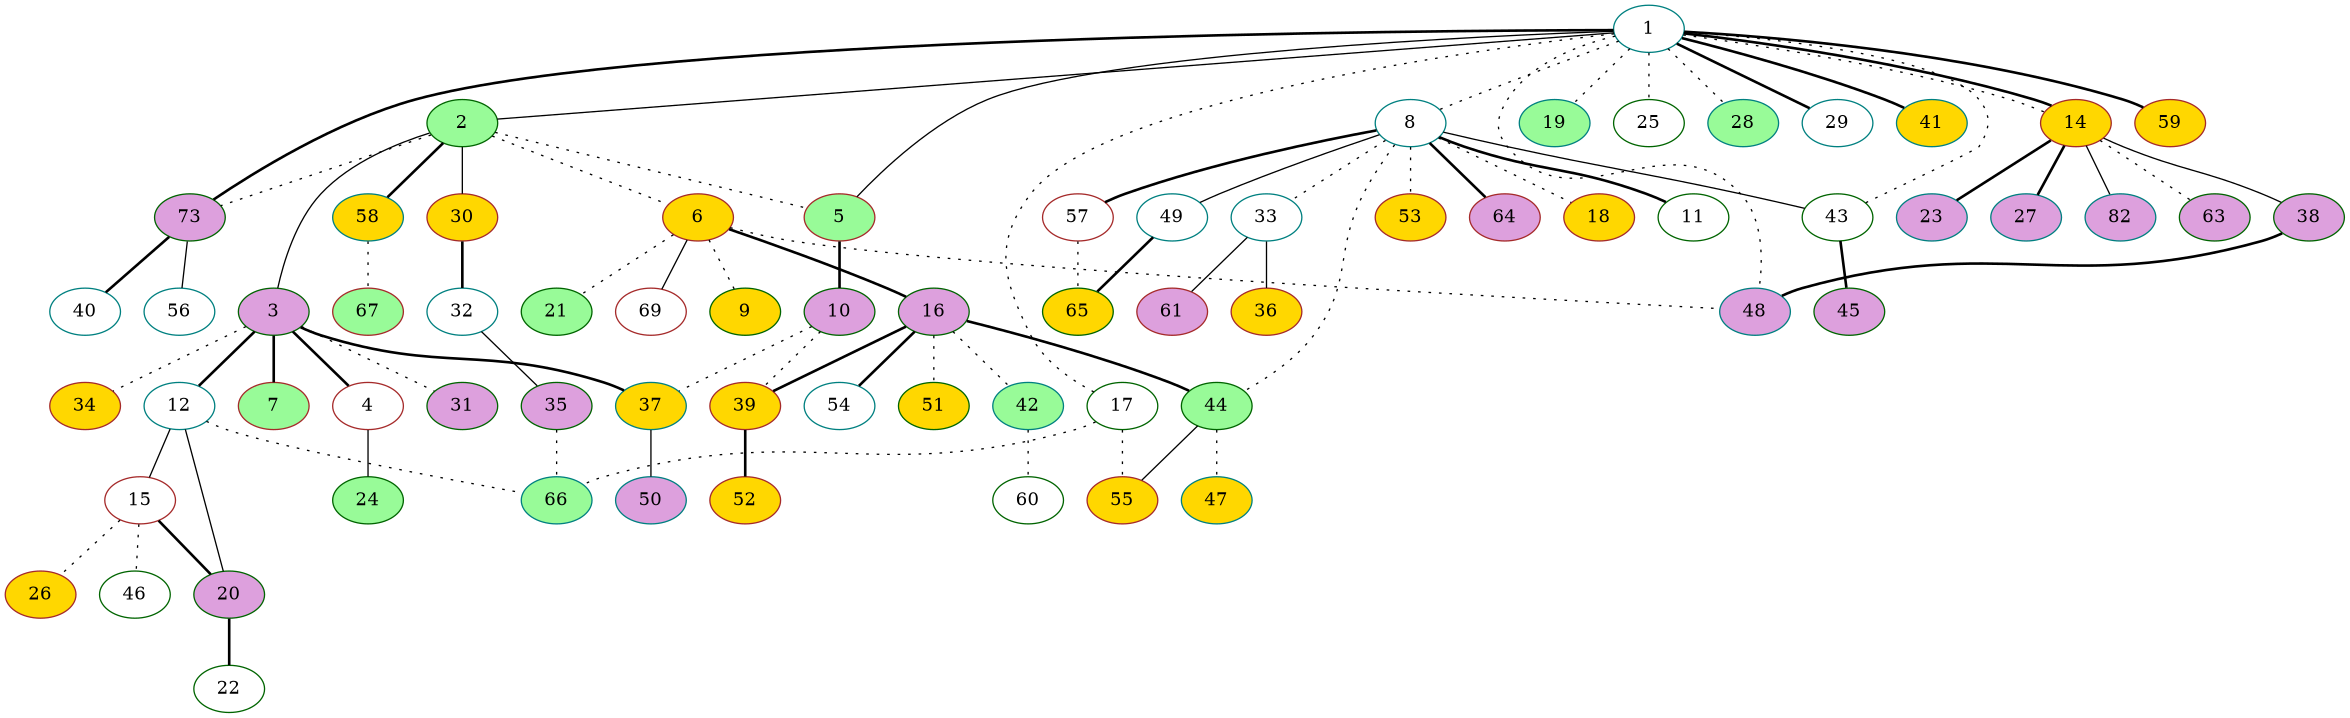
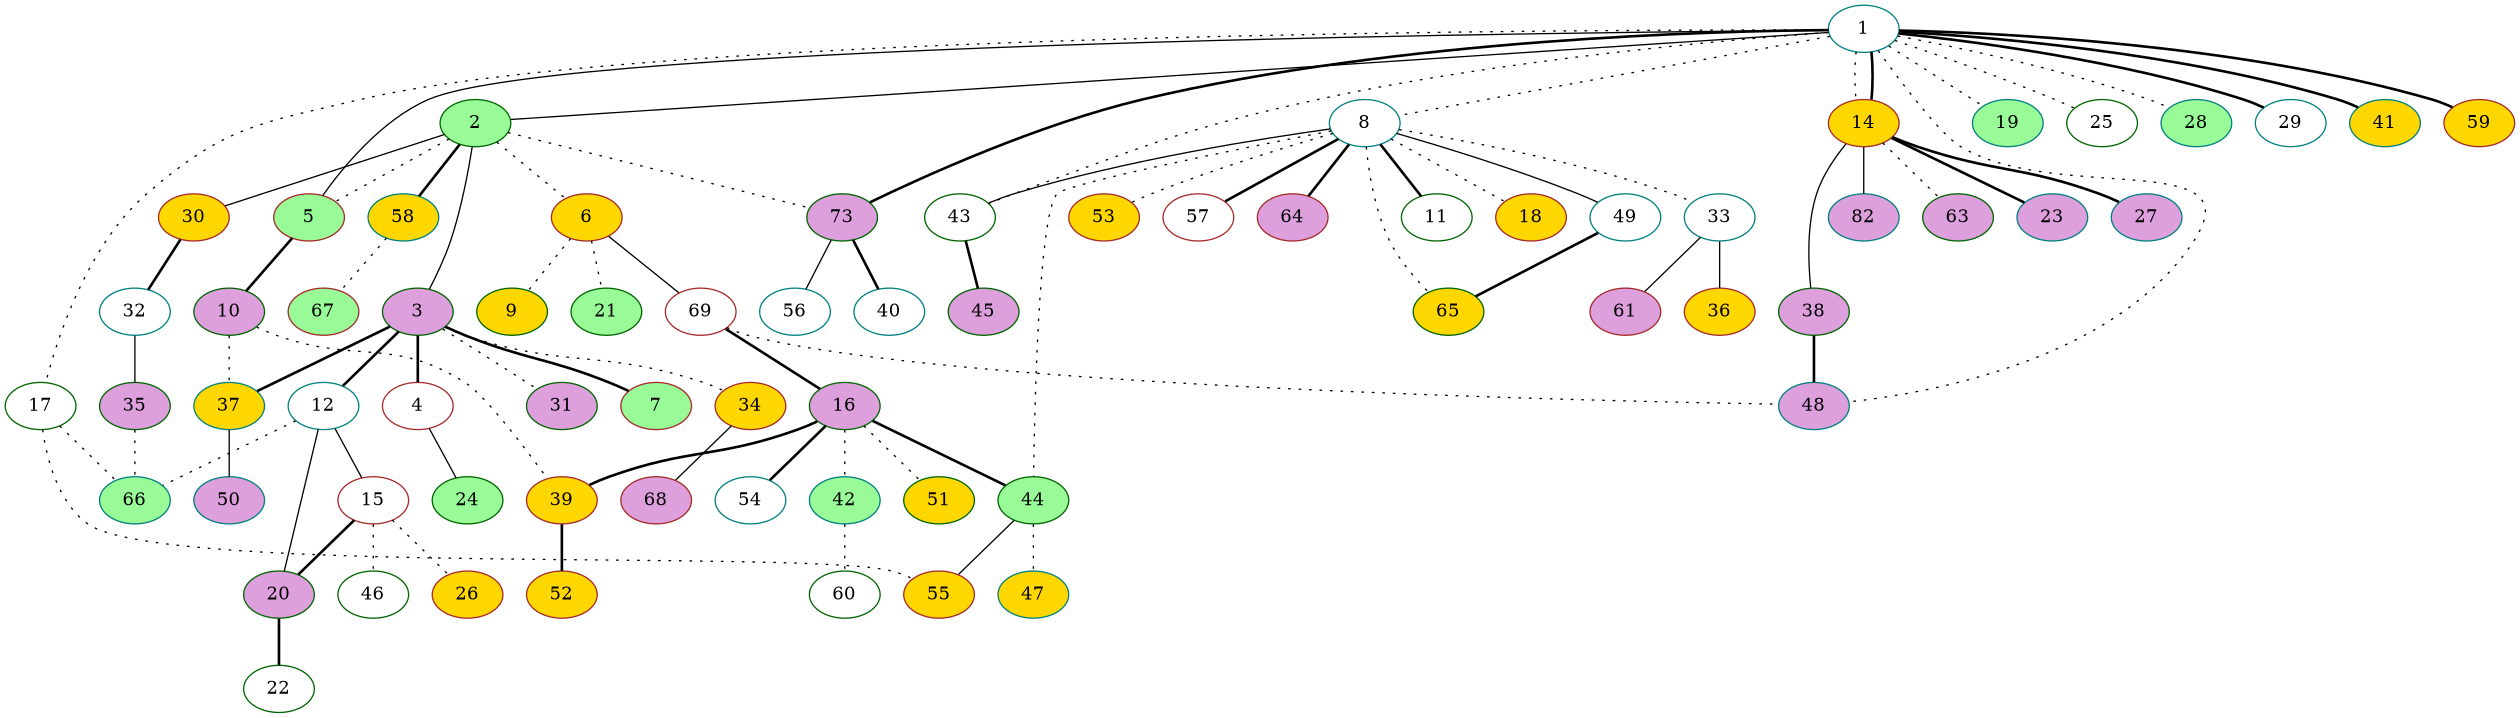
edge "57" -- "65": now "8" -- "65"
edge "6" -- "16": now "69" -- "16"
edge "6" -- "48": now "69" -- "48"
node "68": added
